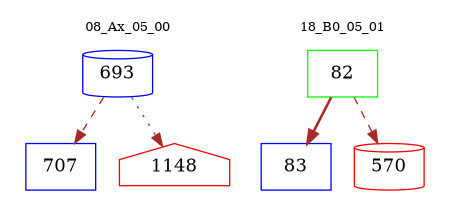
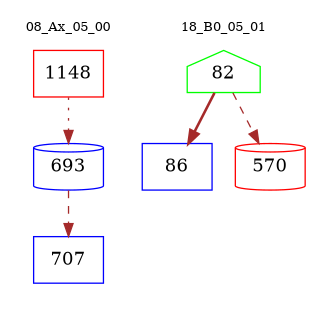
node "82": shape box -> house
edge "693" -> "1148": reversed
node "1148": shape house -> box
node "83": label "83" -> "86"
